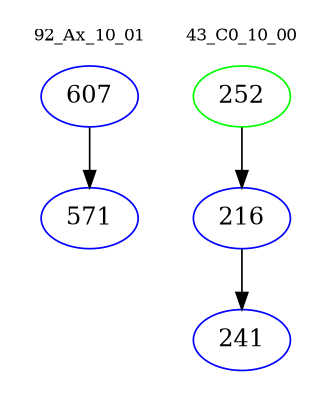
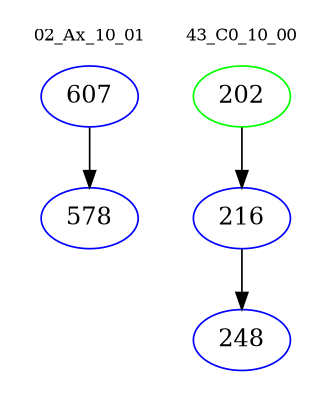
cluster "92_Ax_10_01": label "92_Ax_10_01" -> "02_Ax_10_01"
node "252": label "252" -> "202"
node "571": label "571" -> "578"
node "241": label "241" -> "248"
